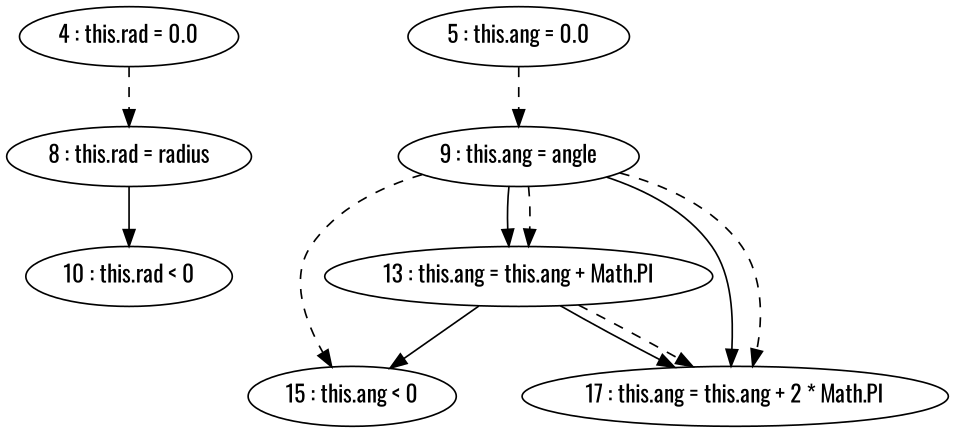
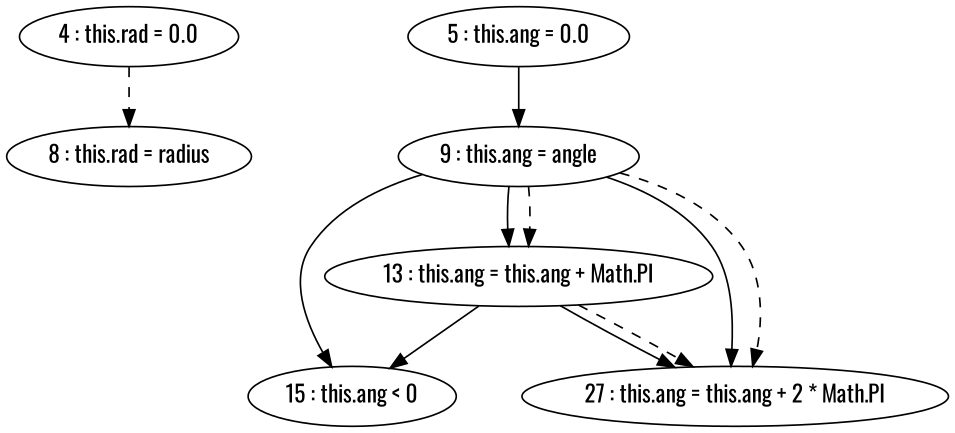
edge "5 : this.ang = 0.0" -> "9 : this.ang = angle": style dashed -> solid
edge "9 : this.ang = angle" -> "15 : this.ang < 0": style dashed -> solid
node "10 : this.rad < 0": removed
node "17 : this.ang = this.ang + 2 * Math.PI": label "17 : this.ang = this.ang + 2 * Math.PI" -> "27 : this.ang = this.ang + 2 * Math.PI"
